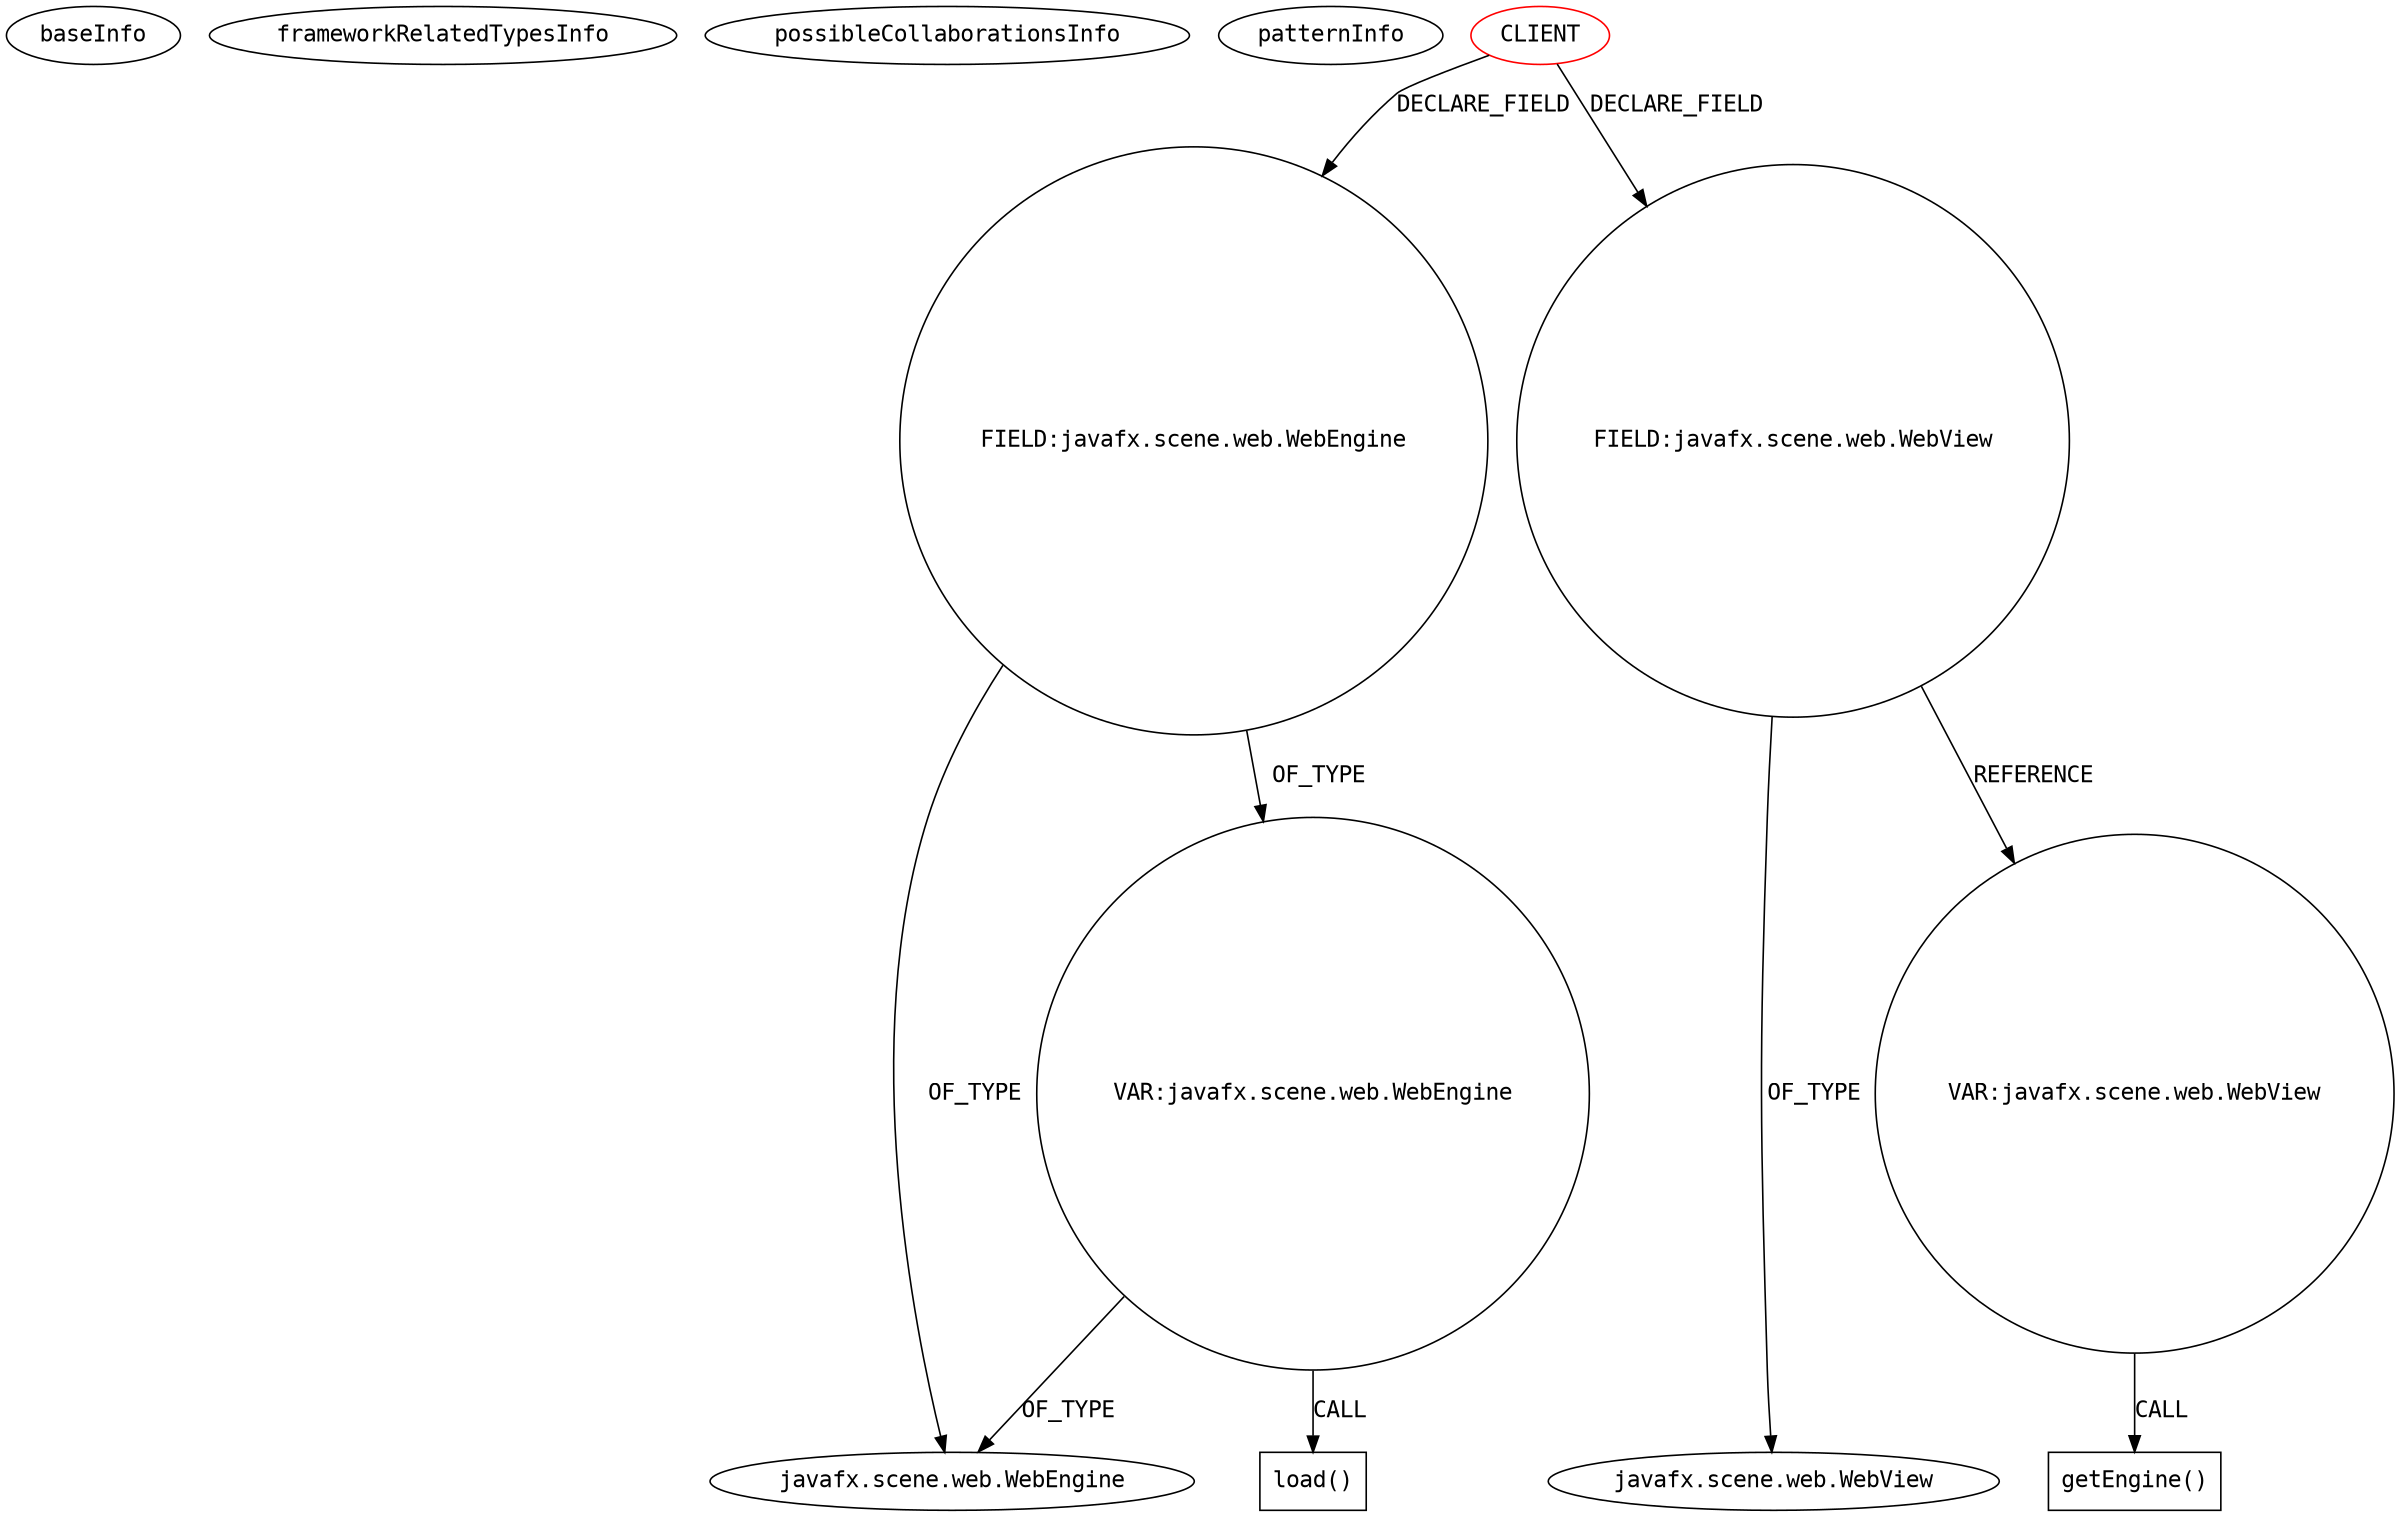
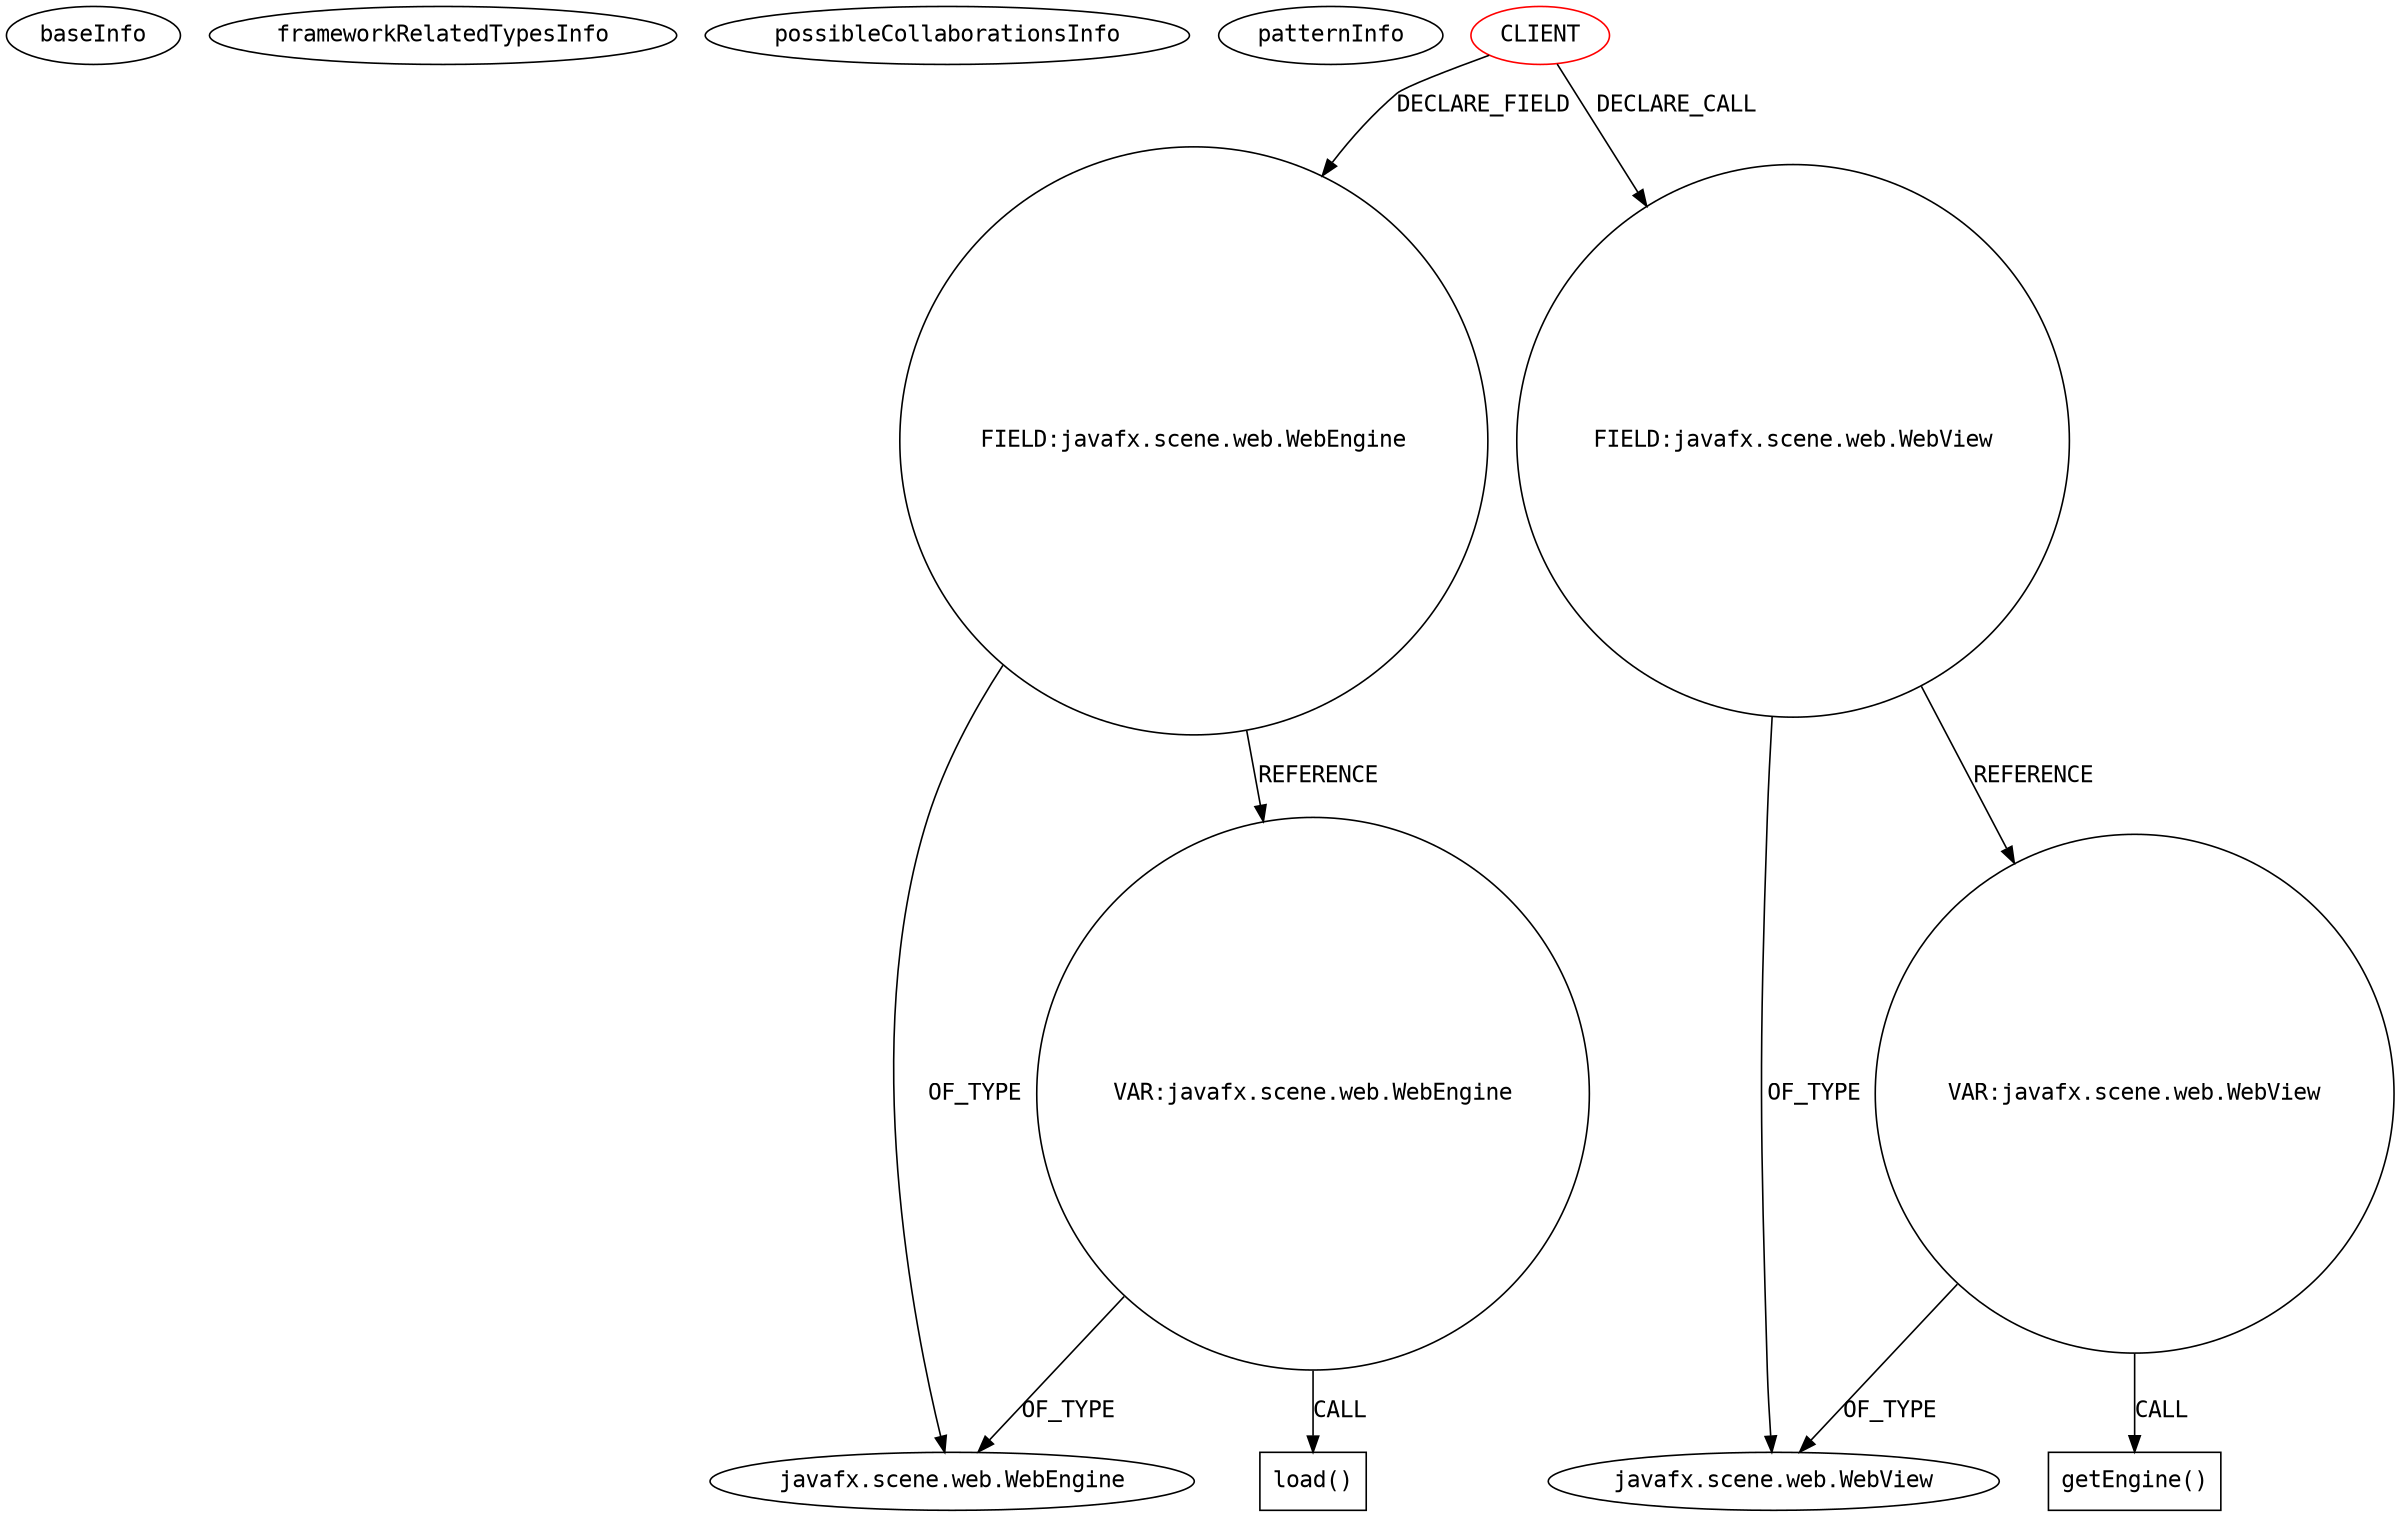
edge "CLIENT" -> "FIELD:javafx.scene.web.WebView": label "DECLARE_FIELD" -> "DECLARE_CALL"
edge "FIELD:javafx.scene.web.WebEngine" -> "VAR:javafx.scene.web.WebEngine": label "OF_TYPE" -> "REFERENCE"
edge "VAR:javafx.scene.web.WebView" -> "javafx.scene.web.WebView": added, label "OF_TYPE"
